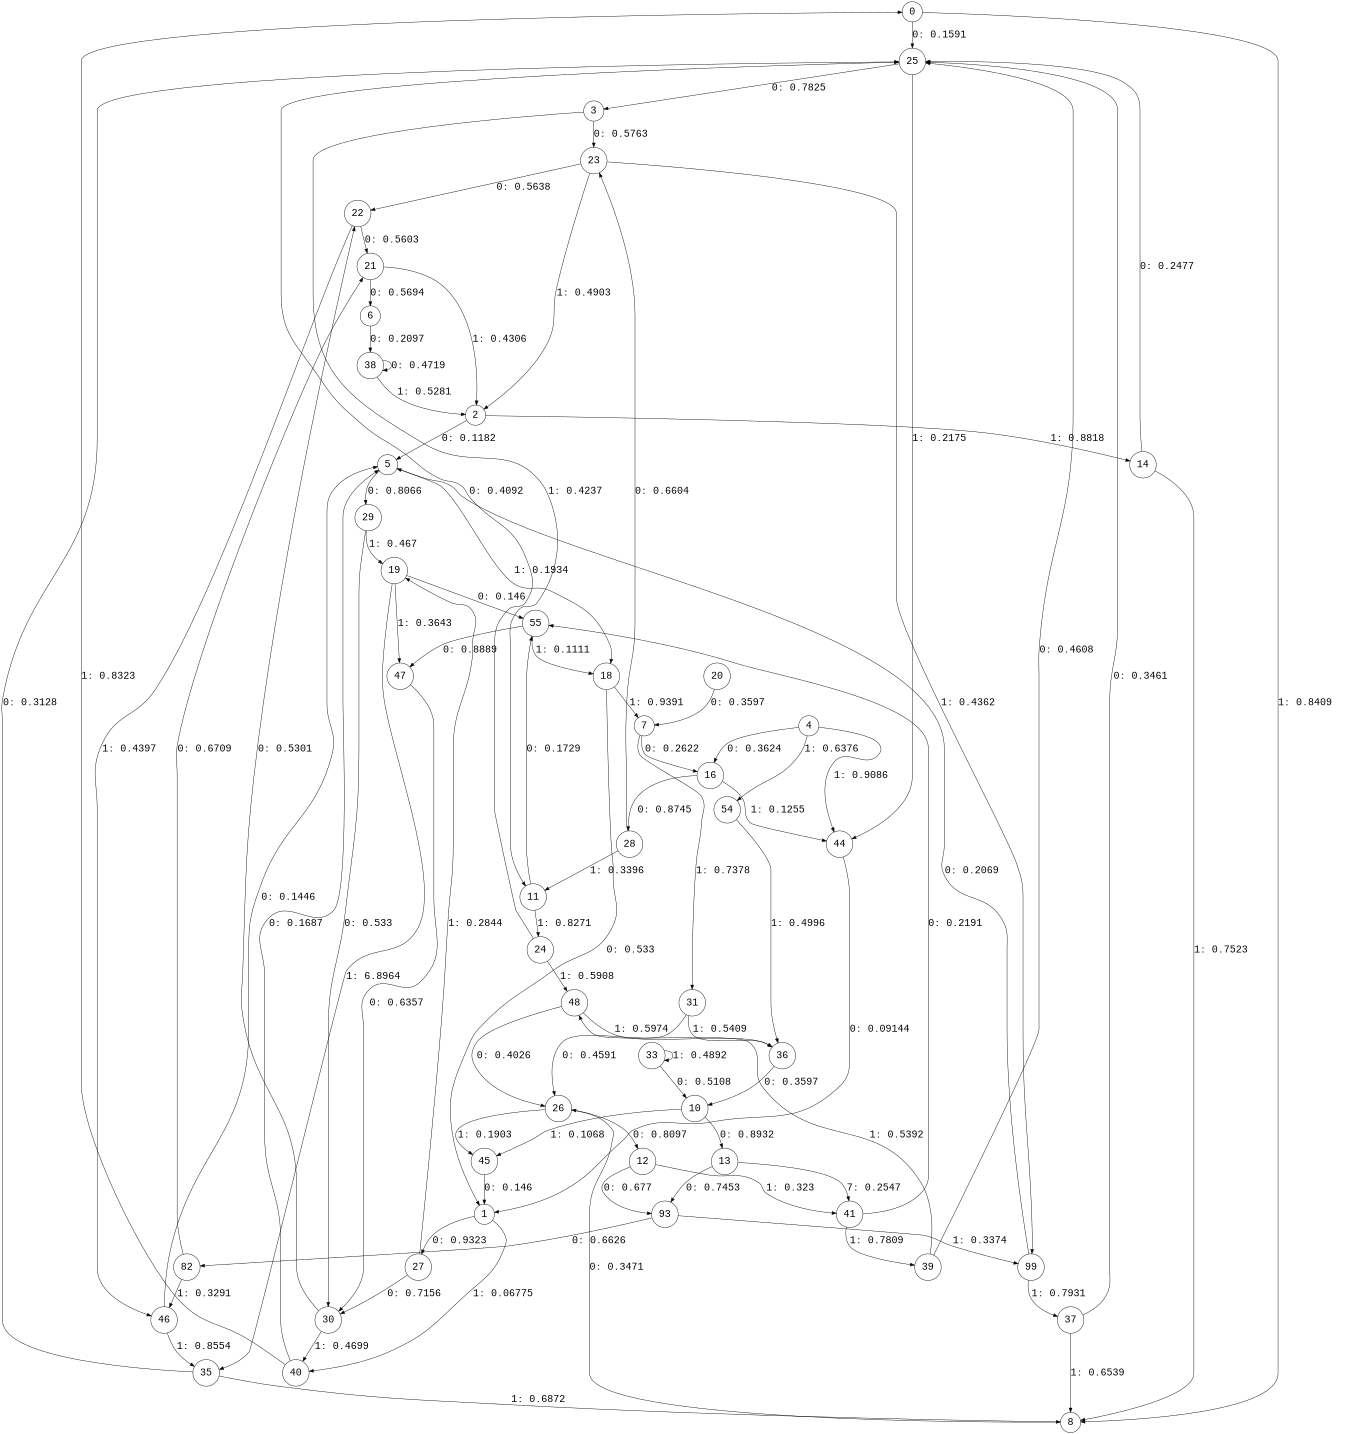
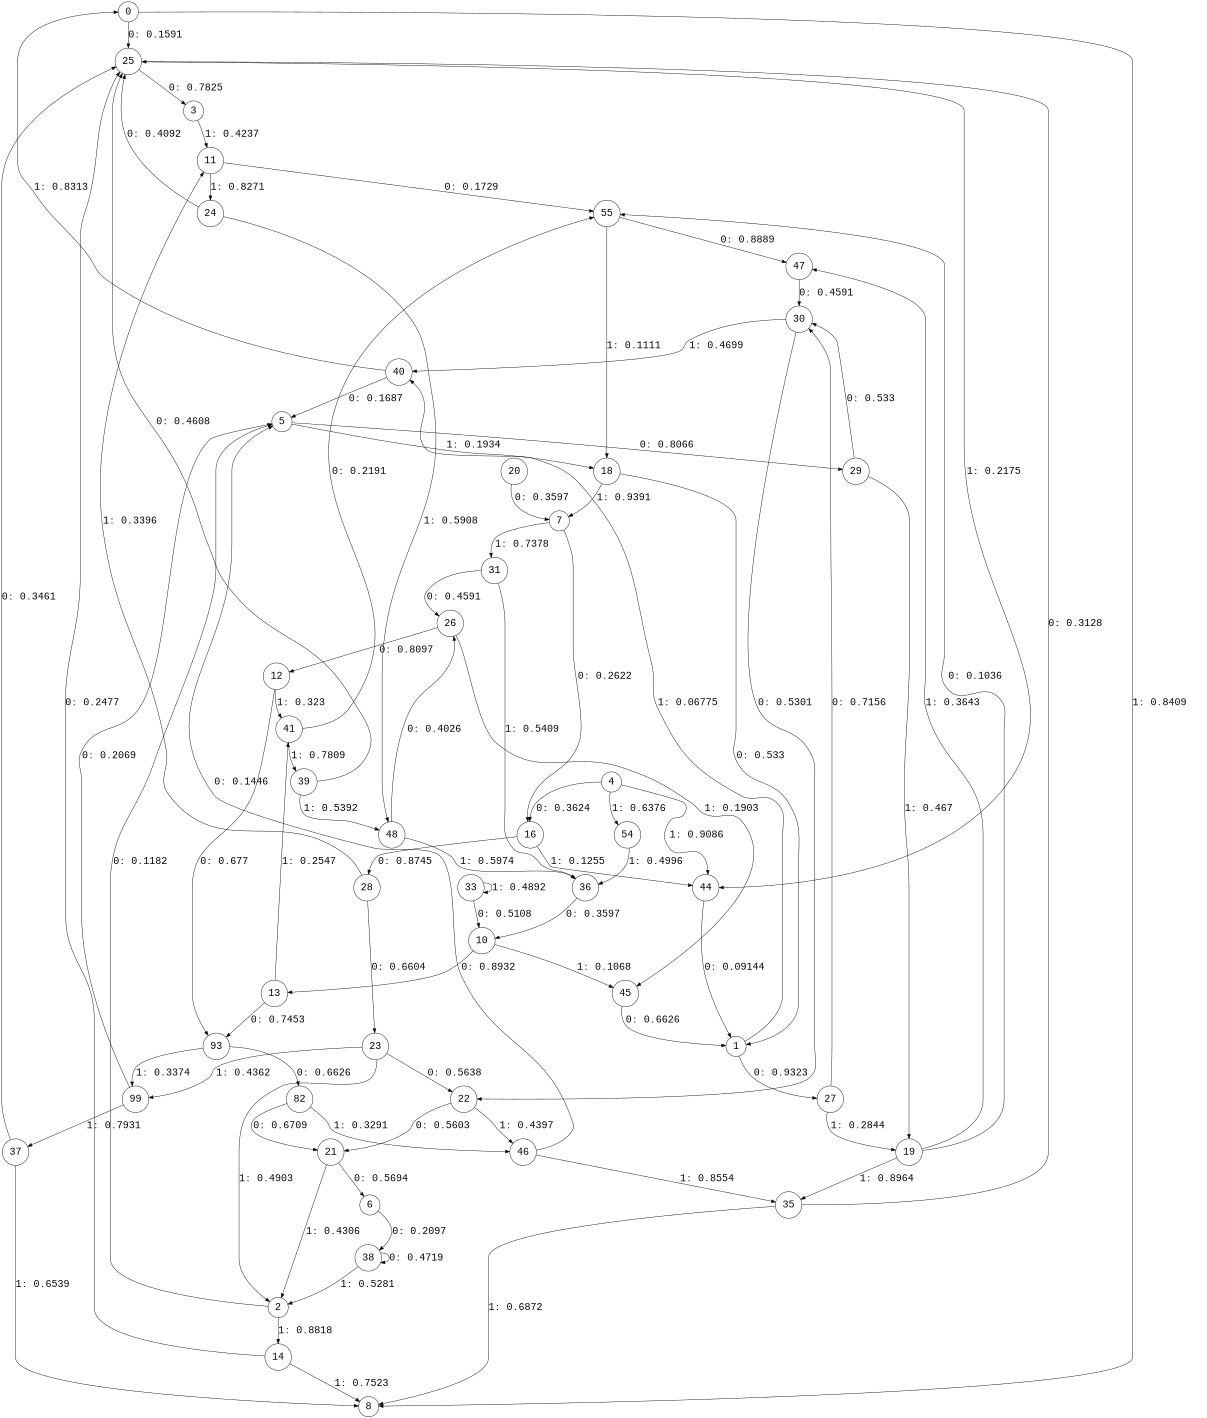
edge "3" -> "23": removed, label "0: 0.5763"
edge "19" -> "55": label "0: 0.146    " -> "0: 0.1036   "
edge "40" -> "0": label "1: 0.8323   " -> "1: 0.8313   "
edge "19" -> "35": label "1: 6.8964   " -> "1: 0.8964   "
edge "47" -> "30": label "0: 0.6357   " -> "0: 0.4591   "
edge "45" -> "1": label "0: 0.146    " -> "0: 0.6626   "
edge "13" -> "41": label "7: 0.2547   " -> "1: 0.2547   "
edge "8" -> "26": removed, label "0: 0.3471"
